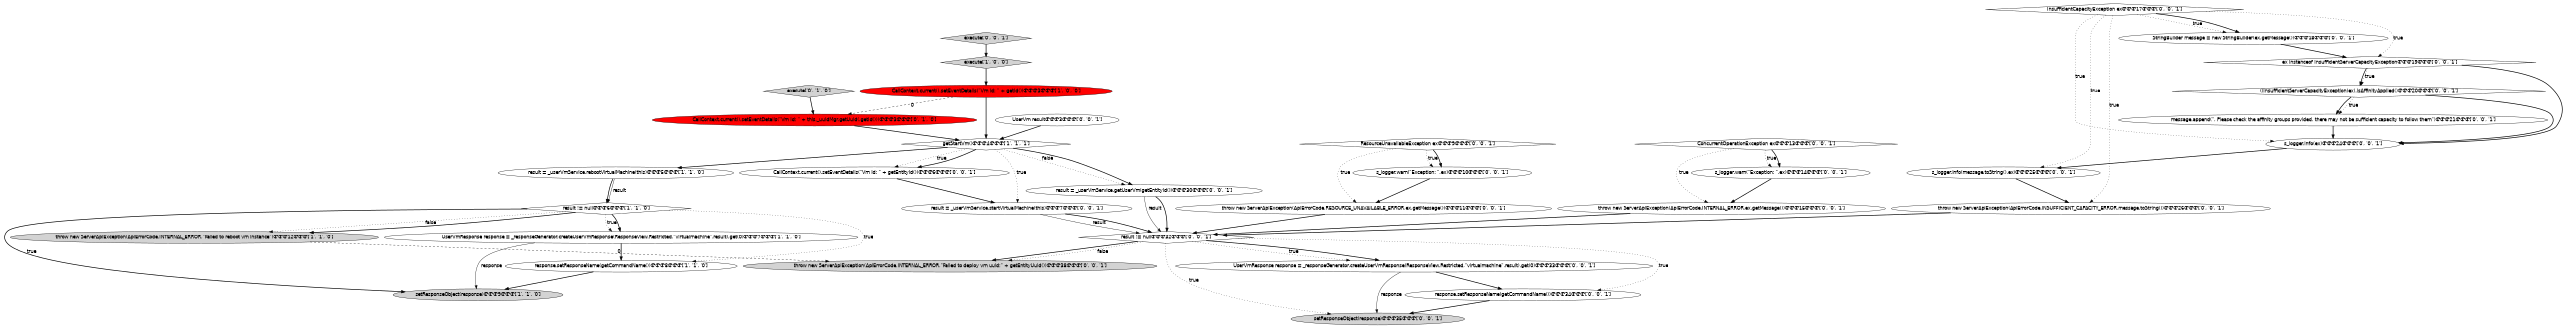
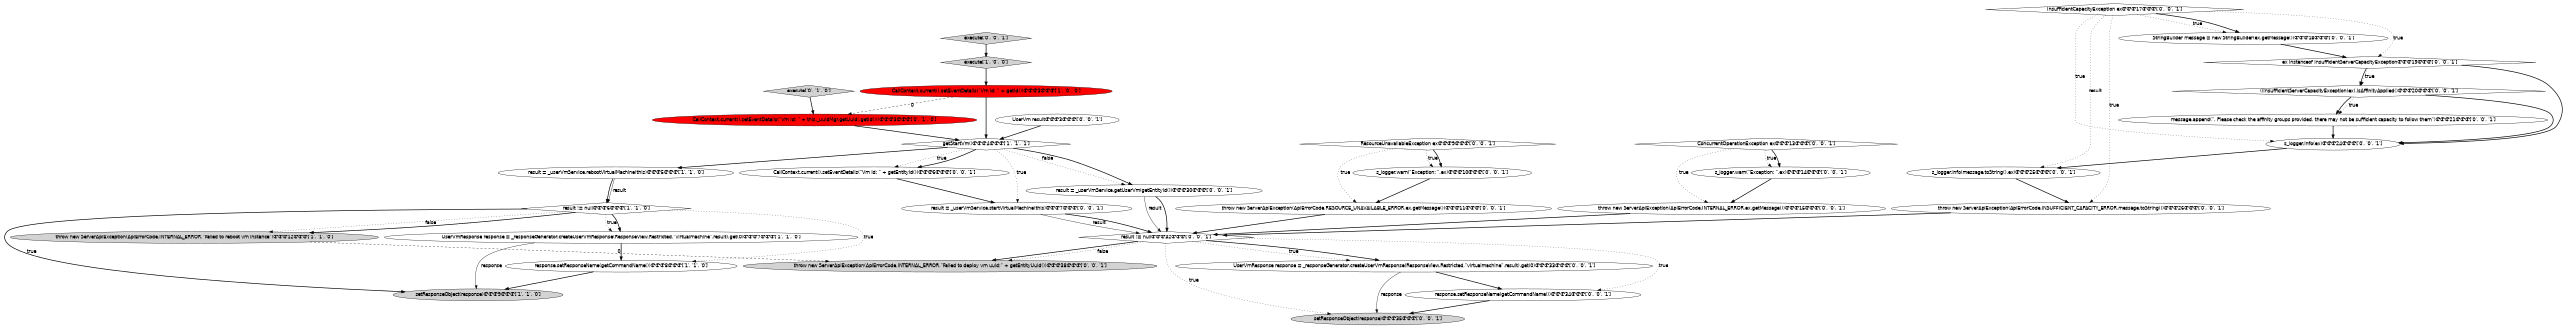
edge "InsufficientCapacityException ex@@@17@@@['0', '0', '1']" -> "s_logger.info(message.toString(),ex)@@@25@@@['0', '0', '1']": label "true" -> "result"
